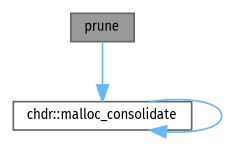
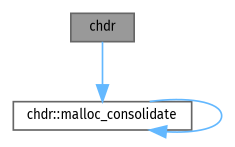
node "prune": label "prune" -> "chdr"
